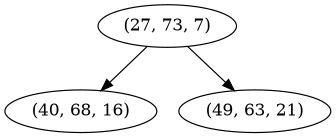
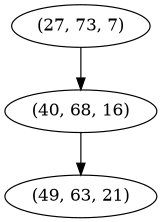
edge "(27, 73, 7)" -> "(49, 63, 21)": now "(40, 68, 16)" -> "(49, 63, 21)"
